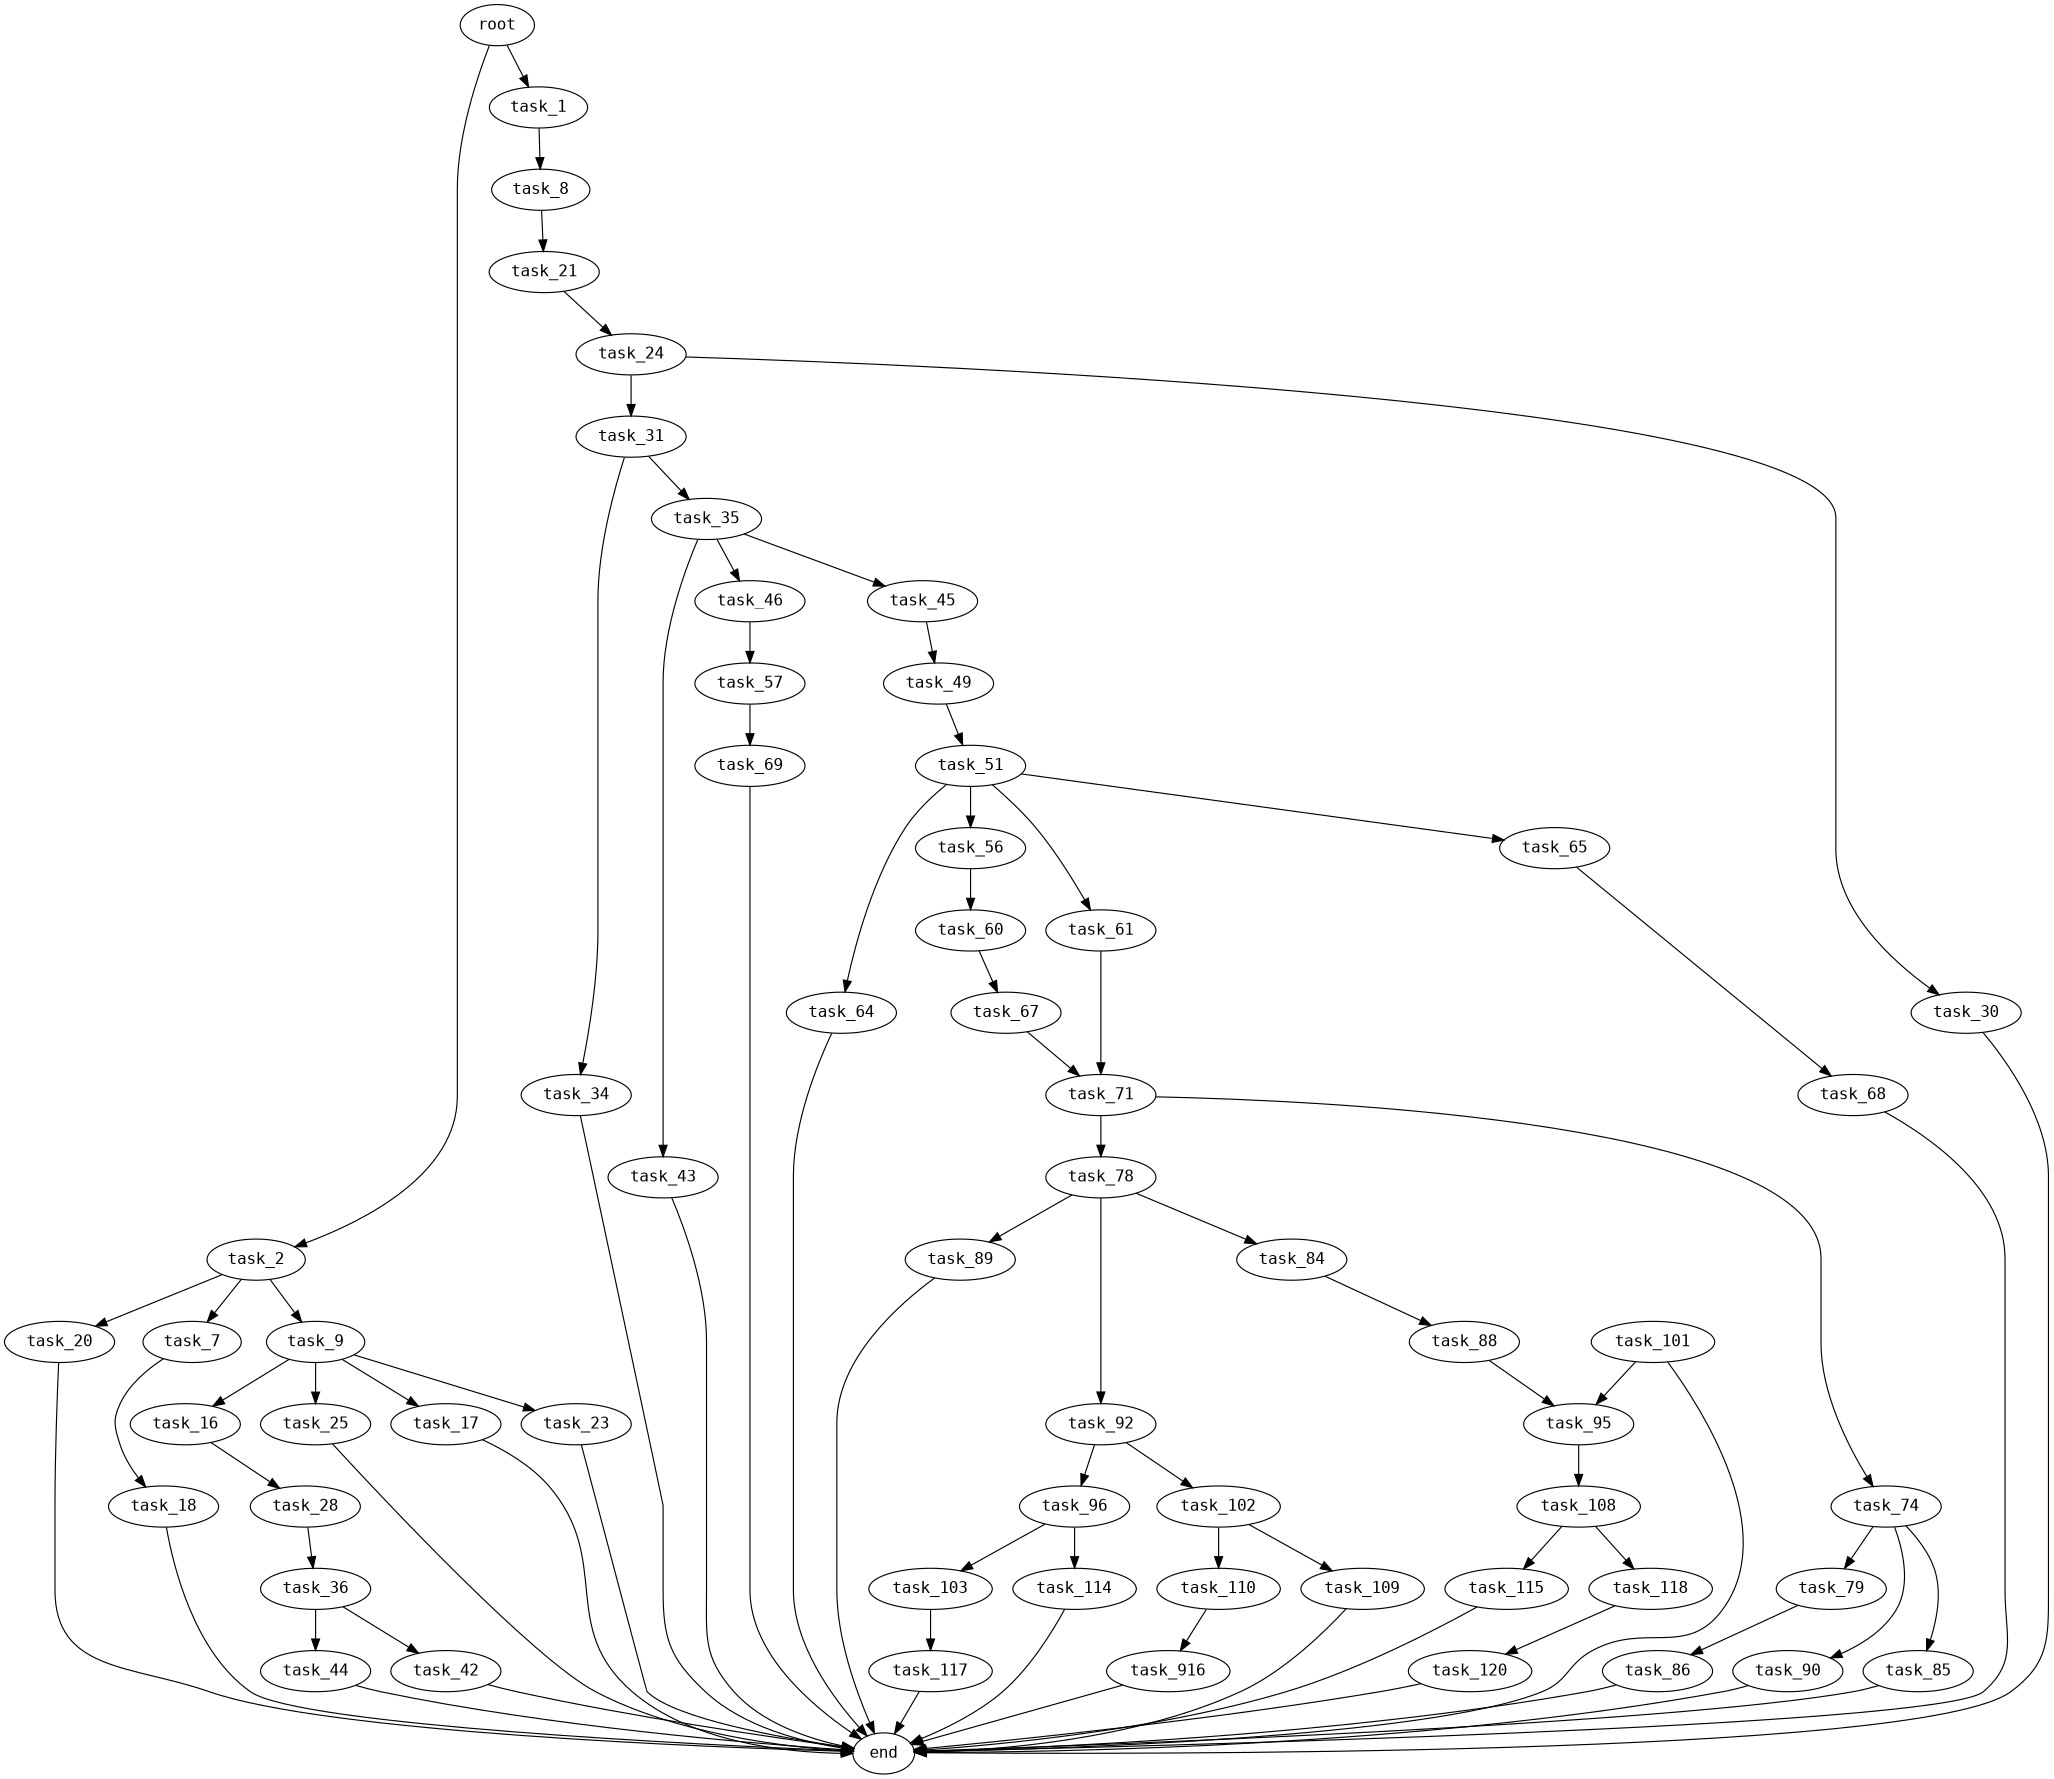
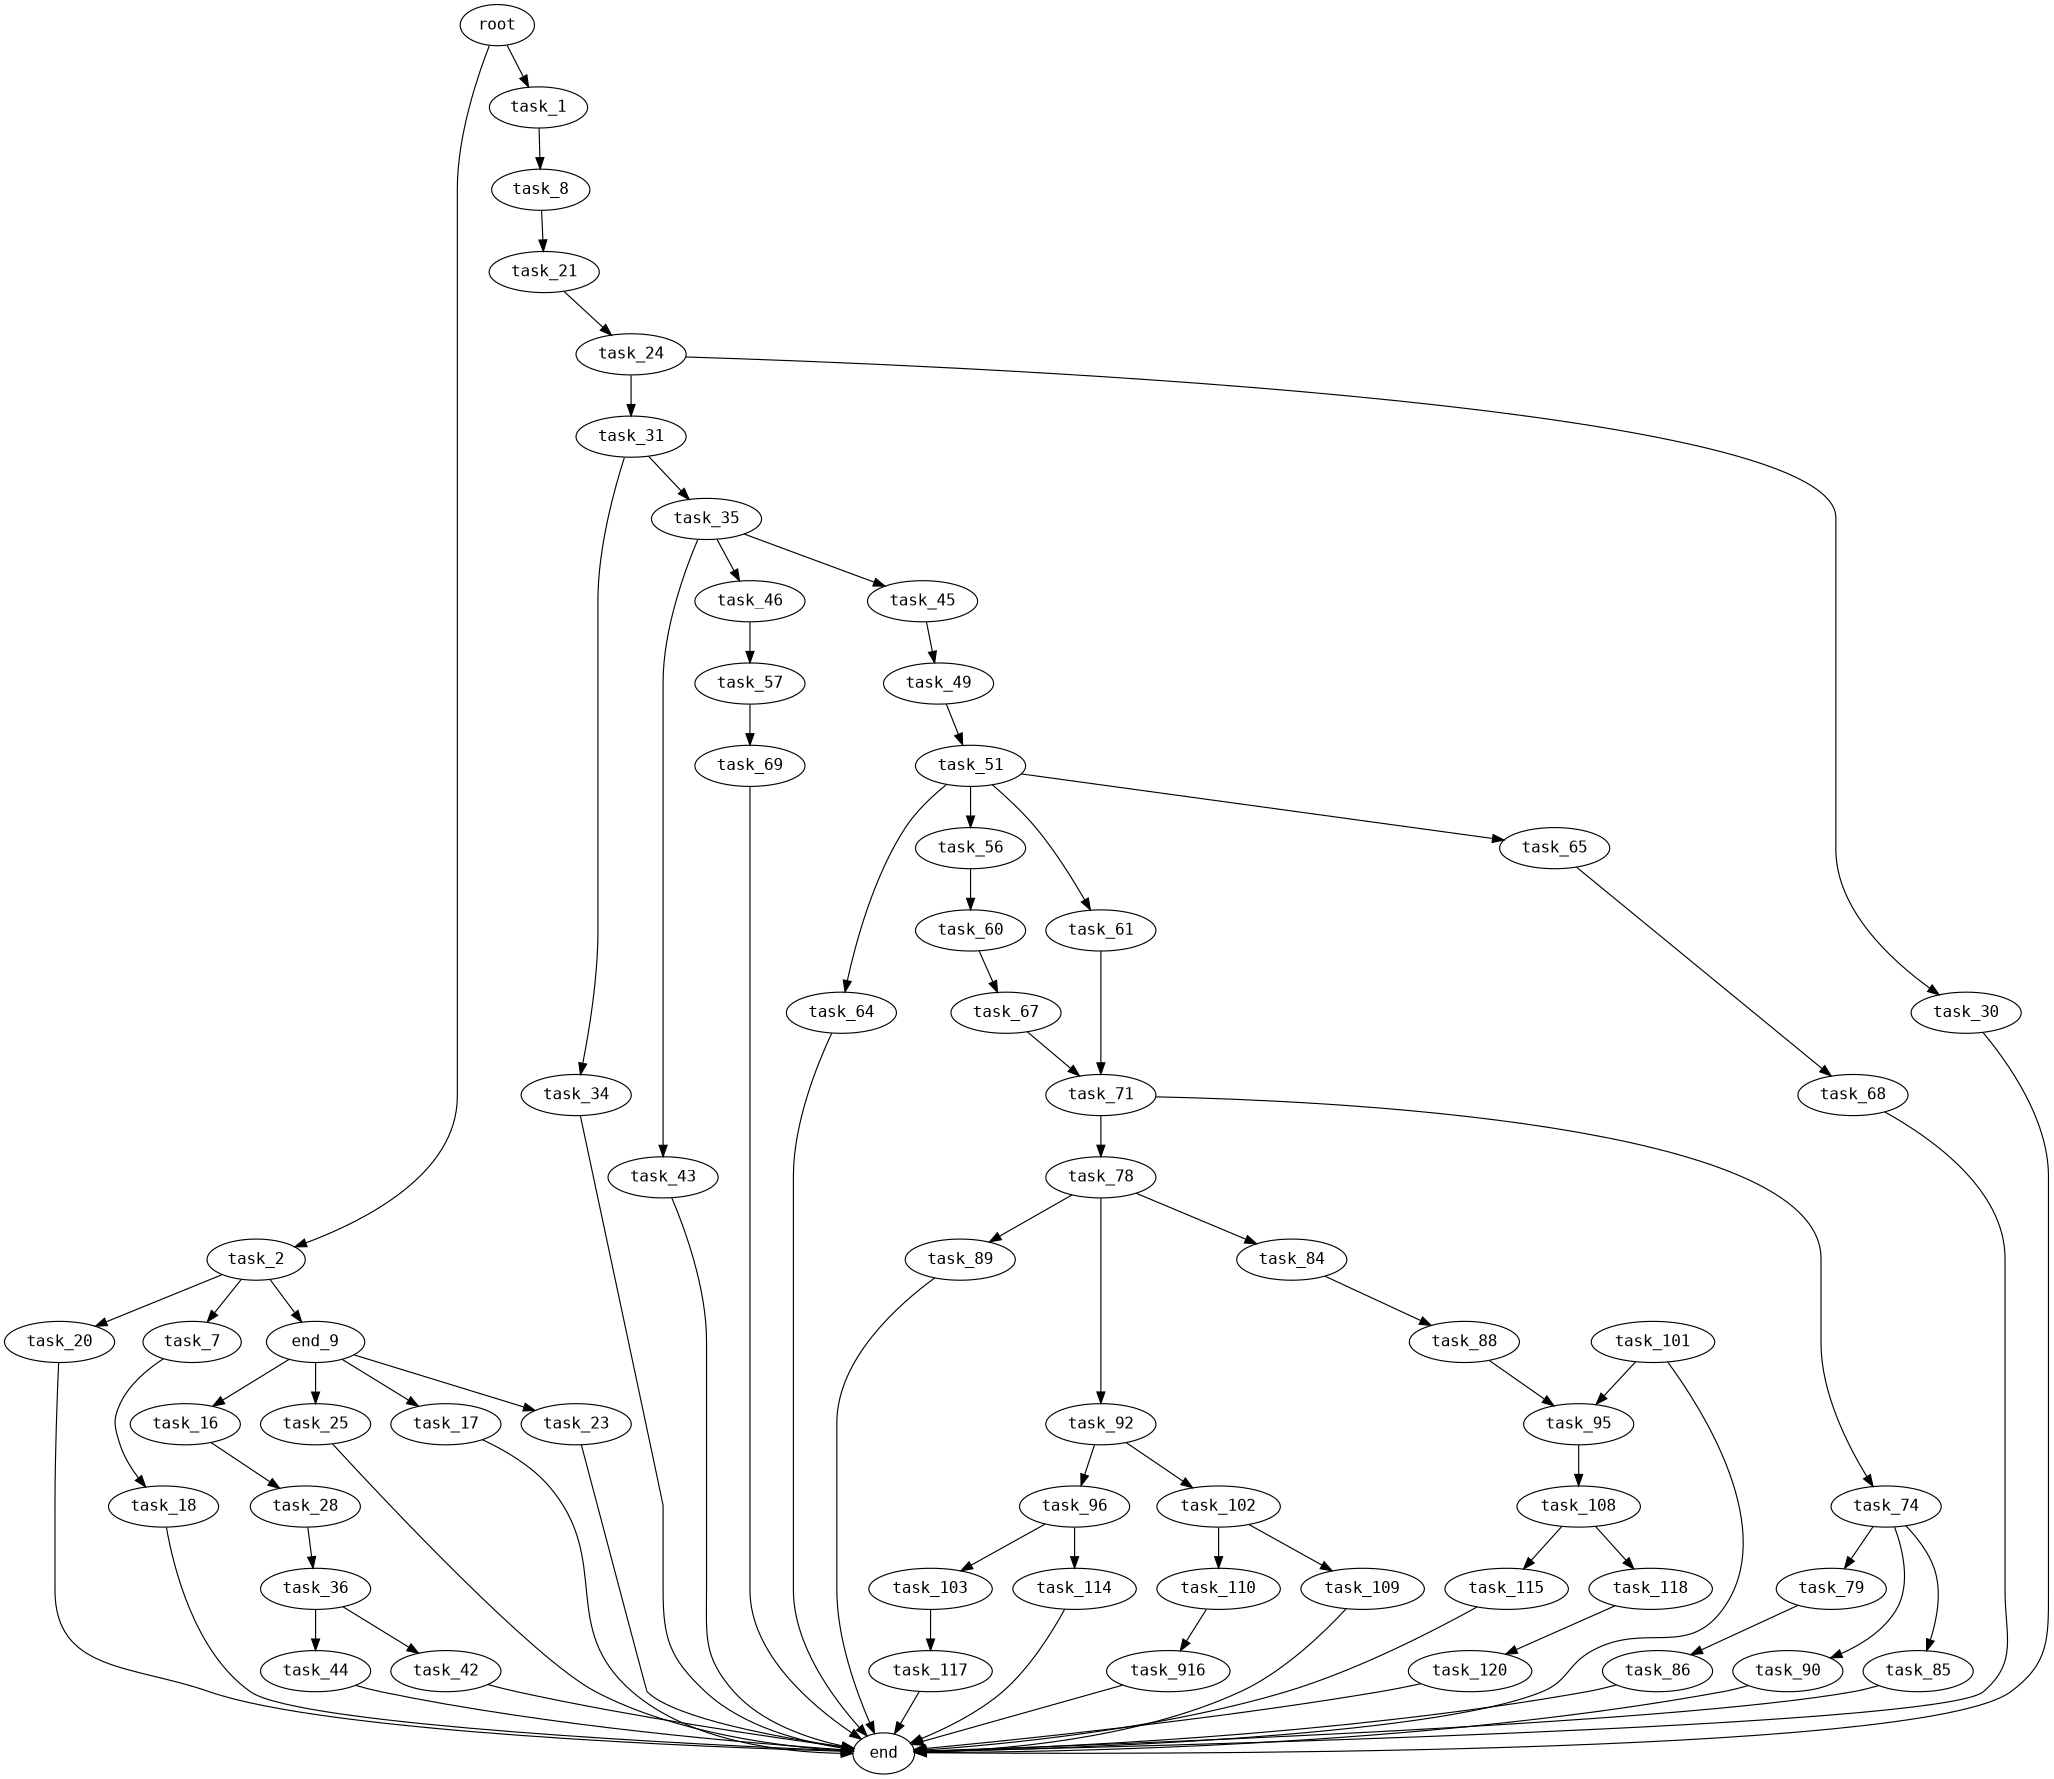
node "task_9": label "task_9" -> "end_9"
